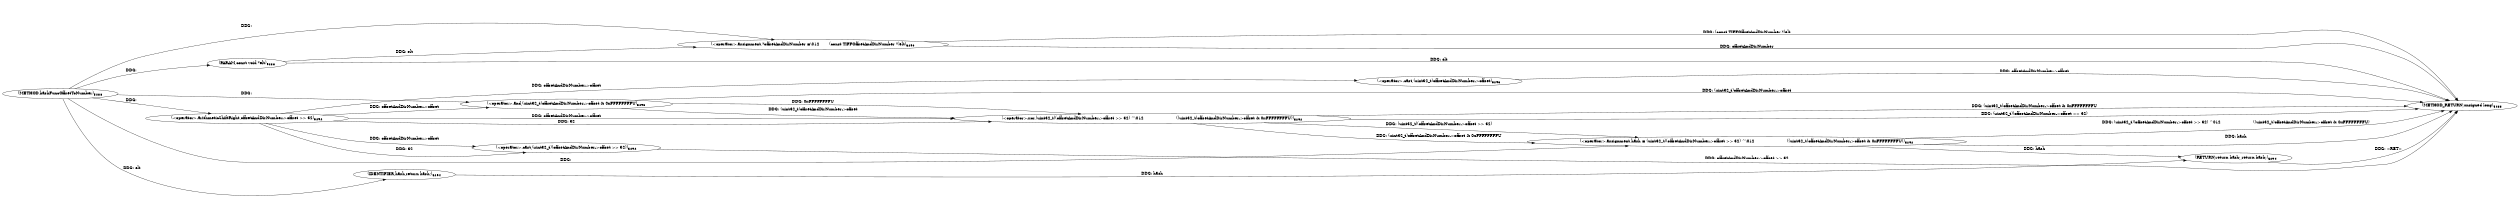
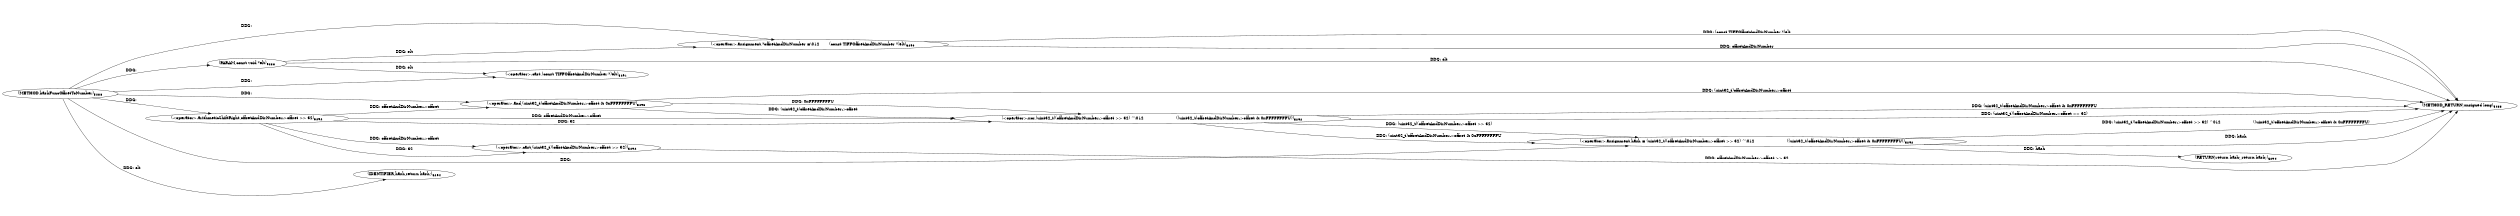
node "(<operator>.cast,(const TIFFOffsetAndDirNumber *)elt)": added
node "(<operator>.cast,(uint32_t)offsetAndDirNumber->offset)": removed
edge "(RETURN,return hash;,return hash;)" -> "(METHOD_RETURN,unsigned long)": removed, label "DDG: <RET>"
edge "(IDENTIFIER,hash,return hash;)" -> "(RETURN,return hash;,return hash;)": removed, label "DDG: hash"
